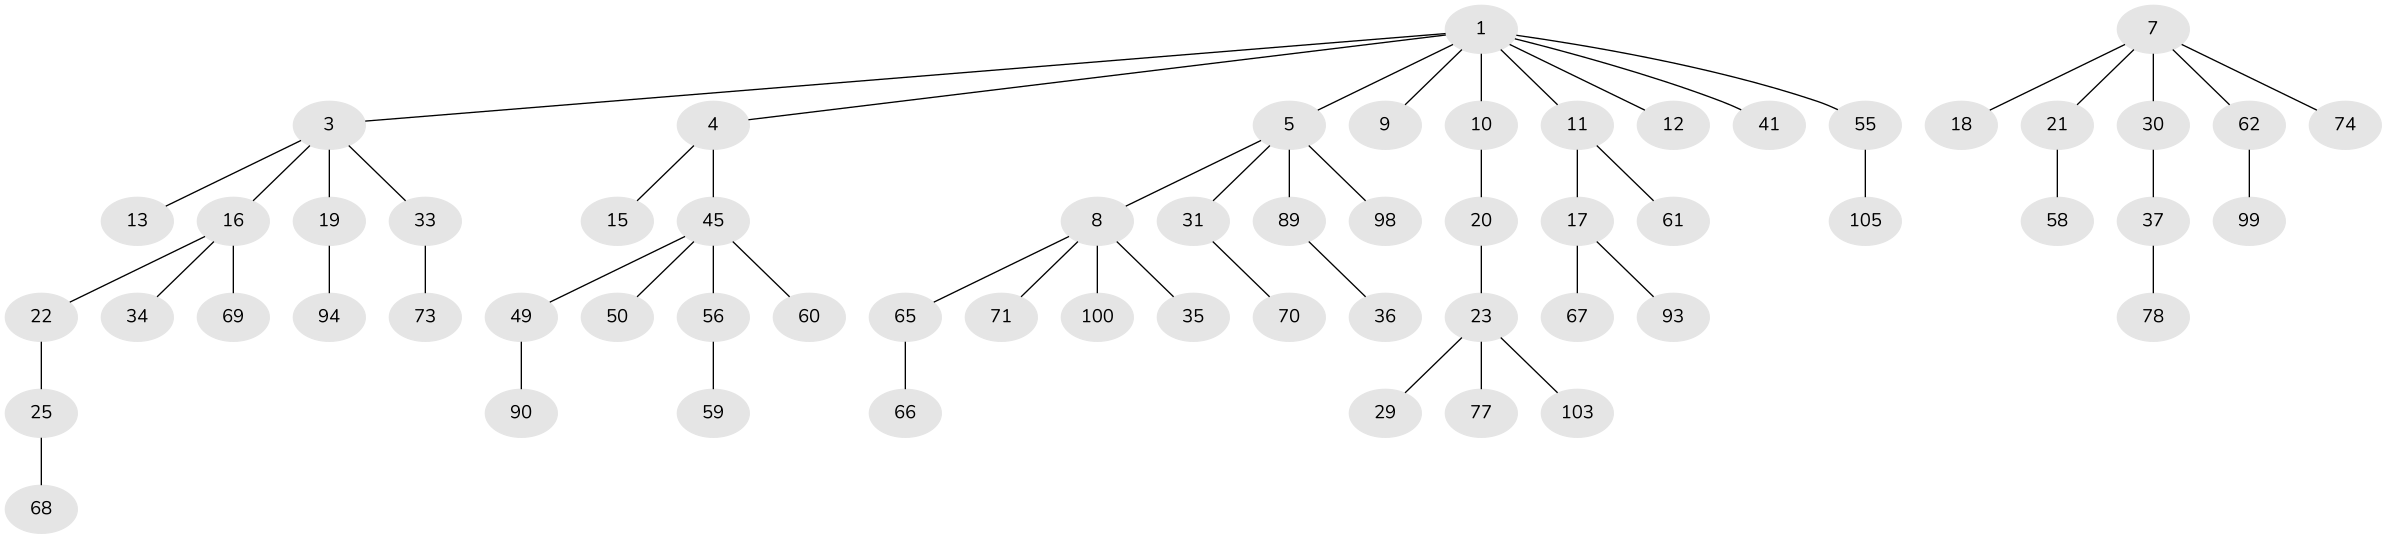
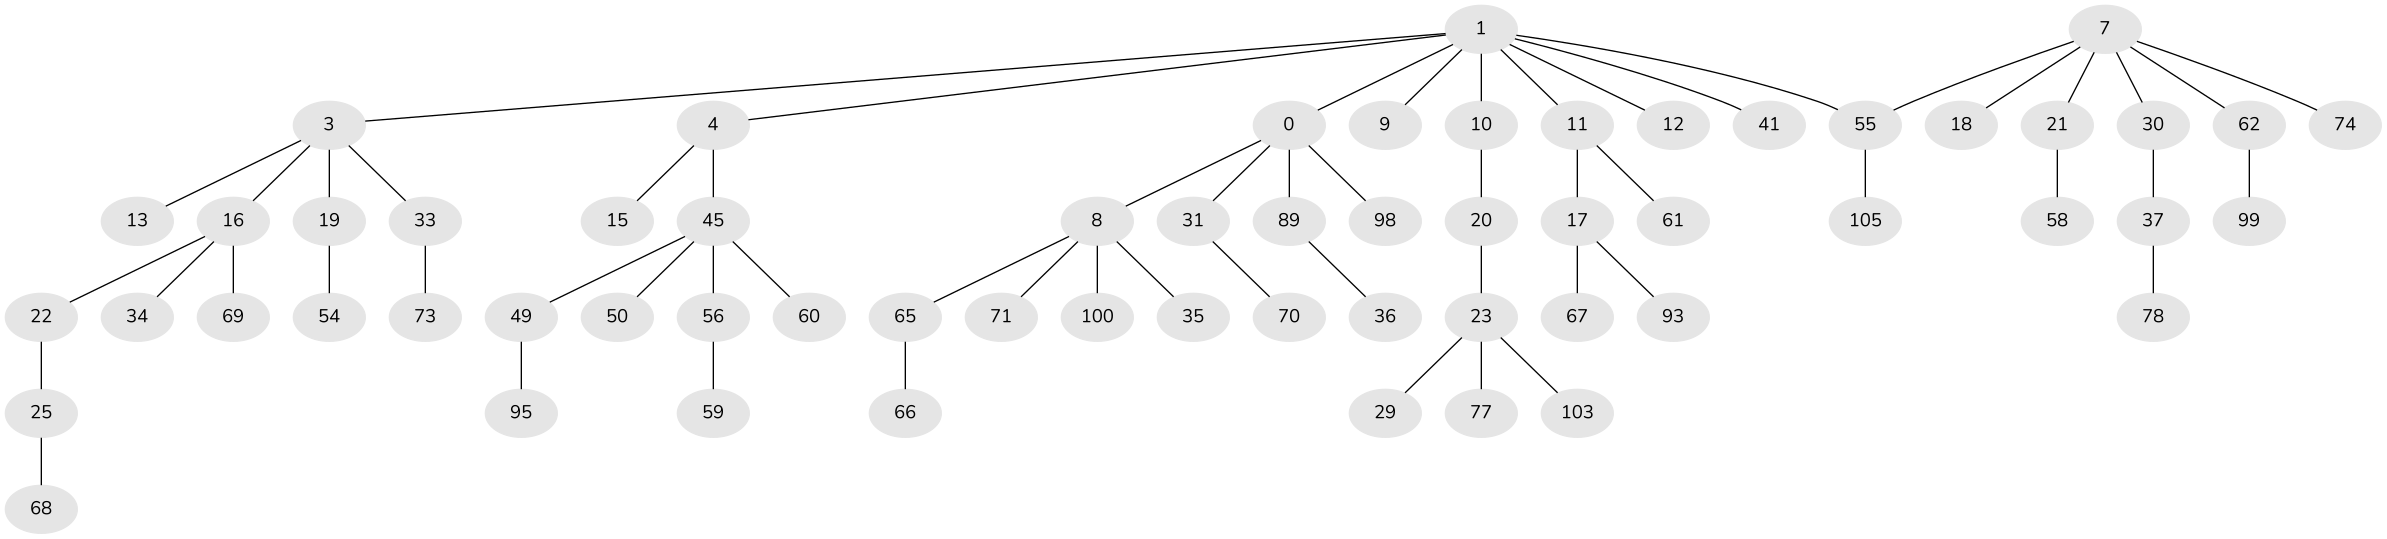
edge "7" -- "55": added
node "5": label "5" -> "0"
node "94": label "94" -> "54"
node "90": label "90" -> "95"
